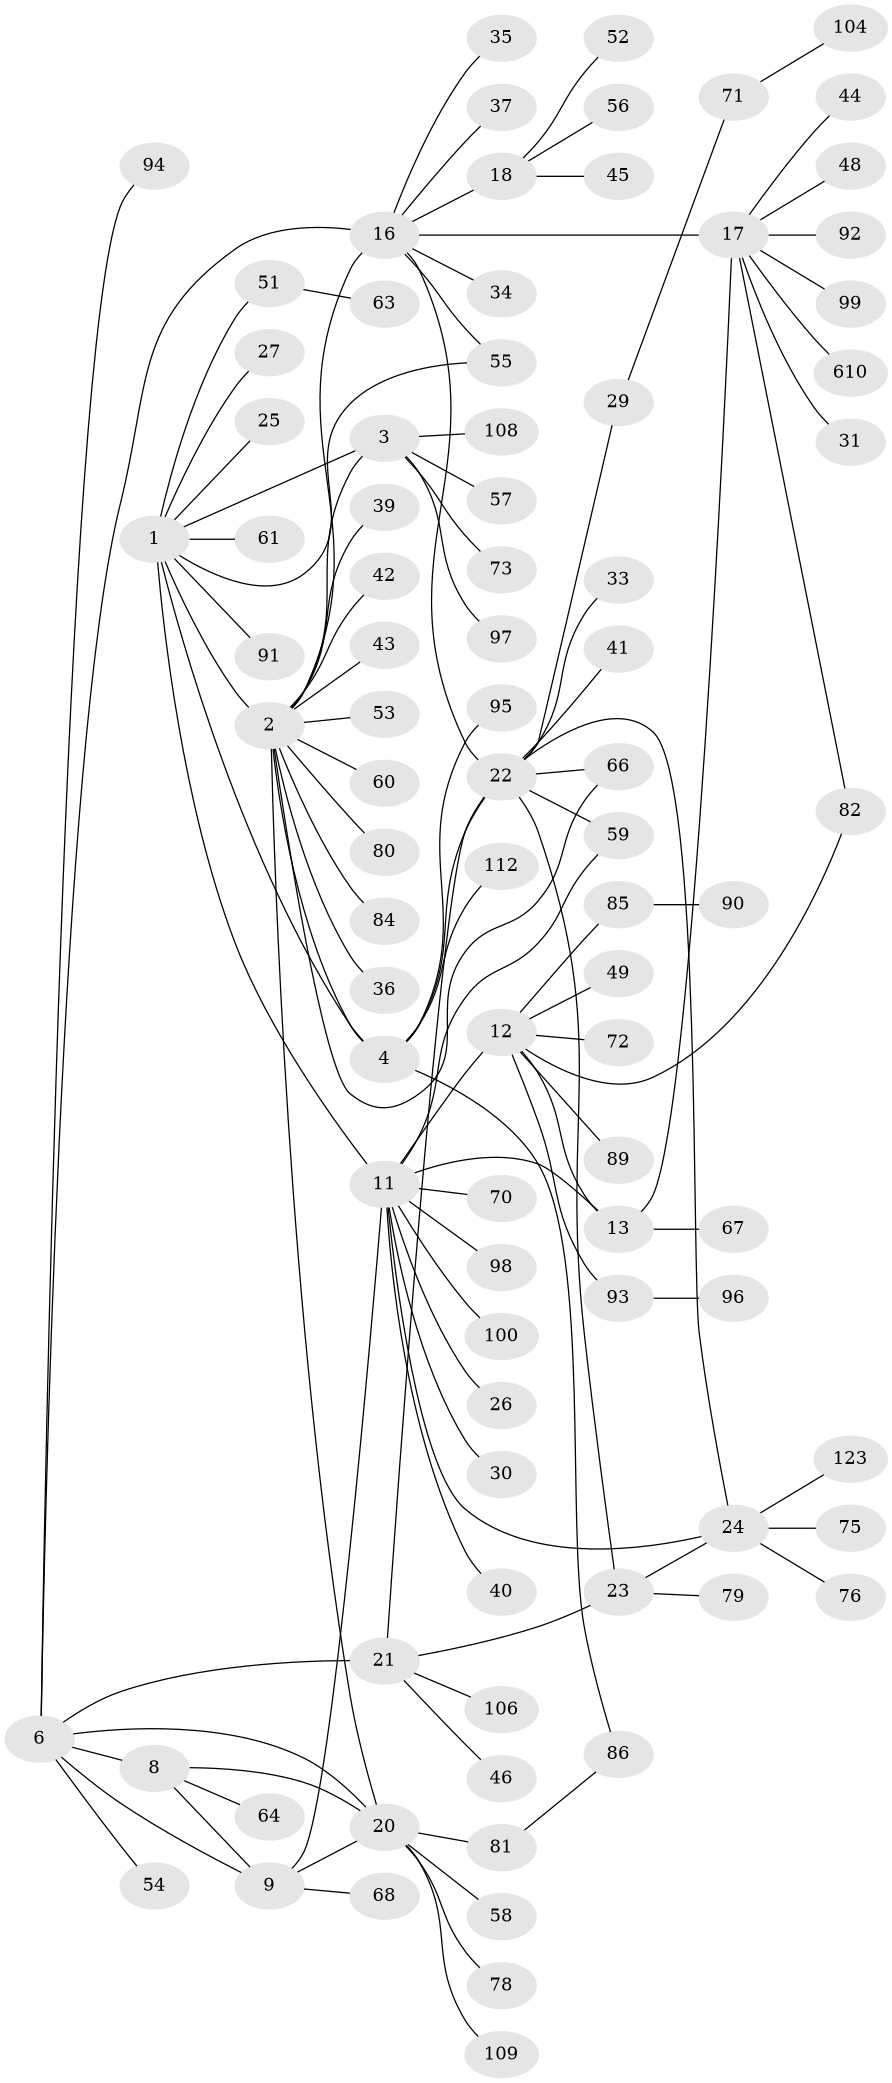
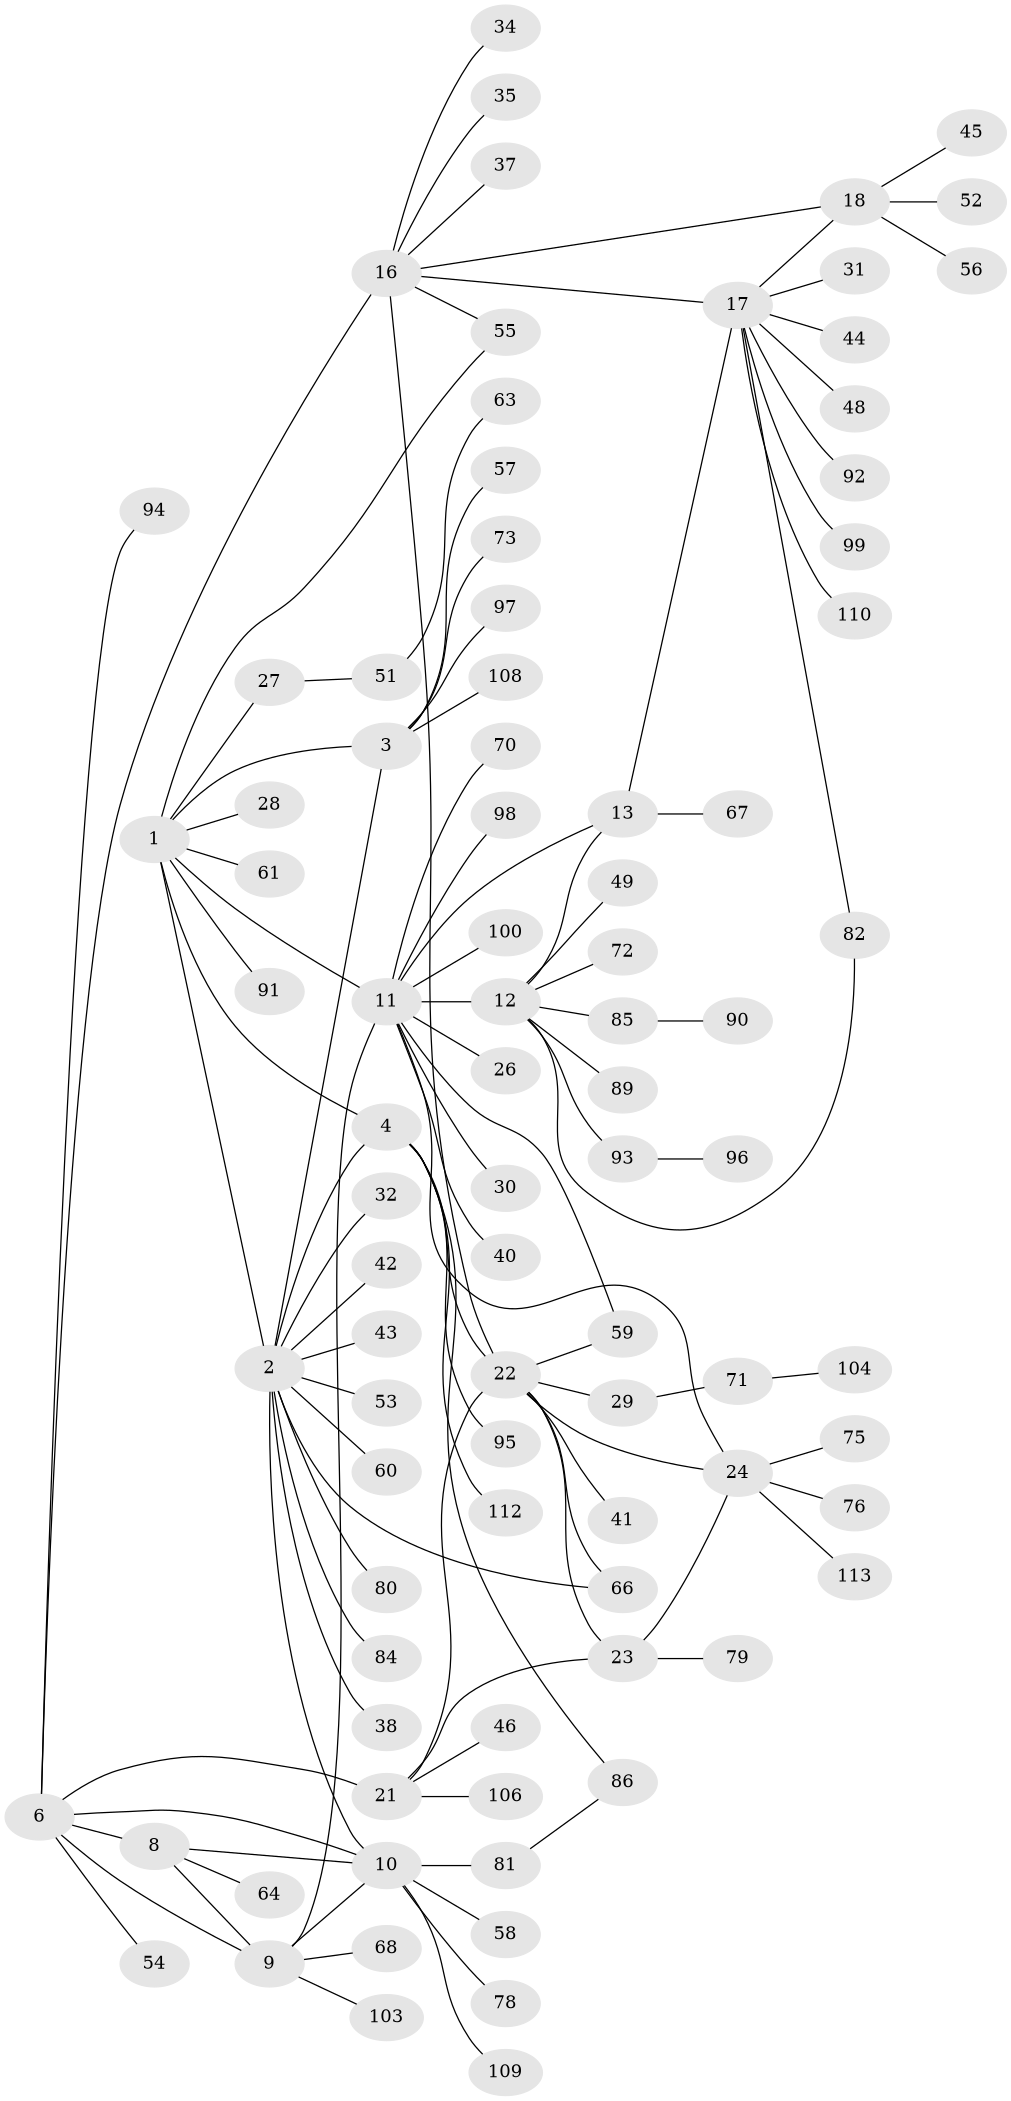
edge "18" -- "17": added
node "610": label "610" -> "110"
edge "51" -- "1": now "51" -- "27"
node "25": label "25" -> "28"
edge "16" -- "2": removed
node "39": label "39" -> "32"
node "33": removed
node "36": label "36" -> "38"
node "123": label "123" -> "113"
node "20": label "20" -> "10"
node "103": added
